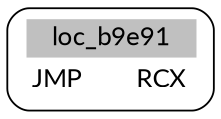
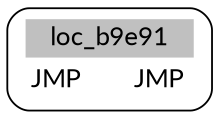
node "loc_b9e91": text "JMP        RCX" -> "JMP        JMP"
